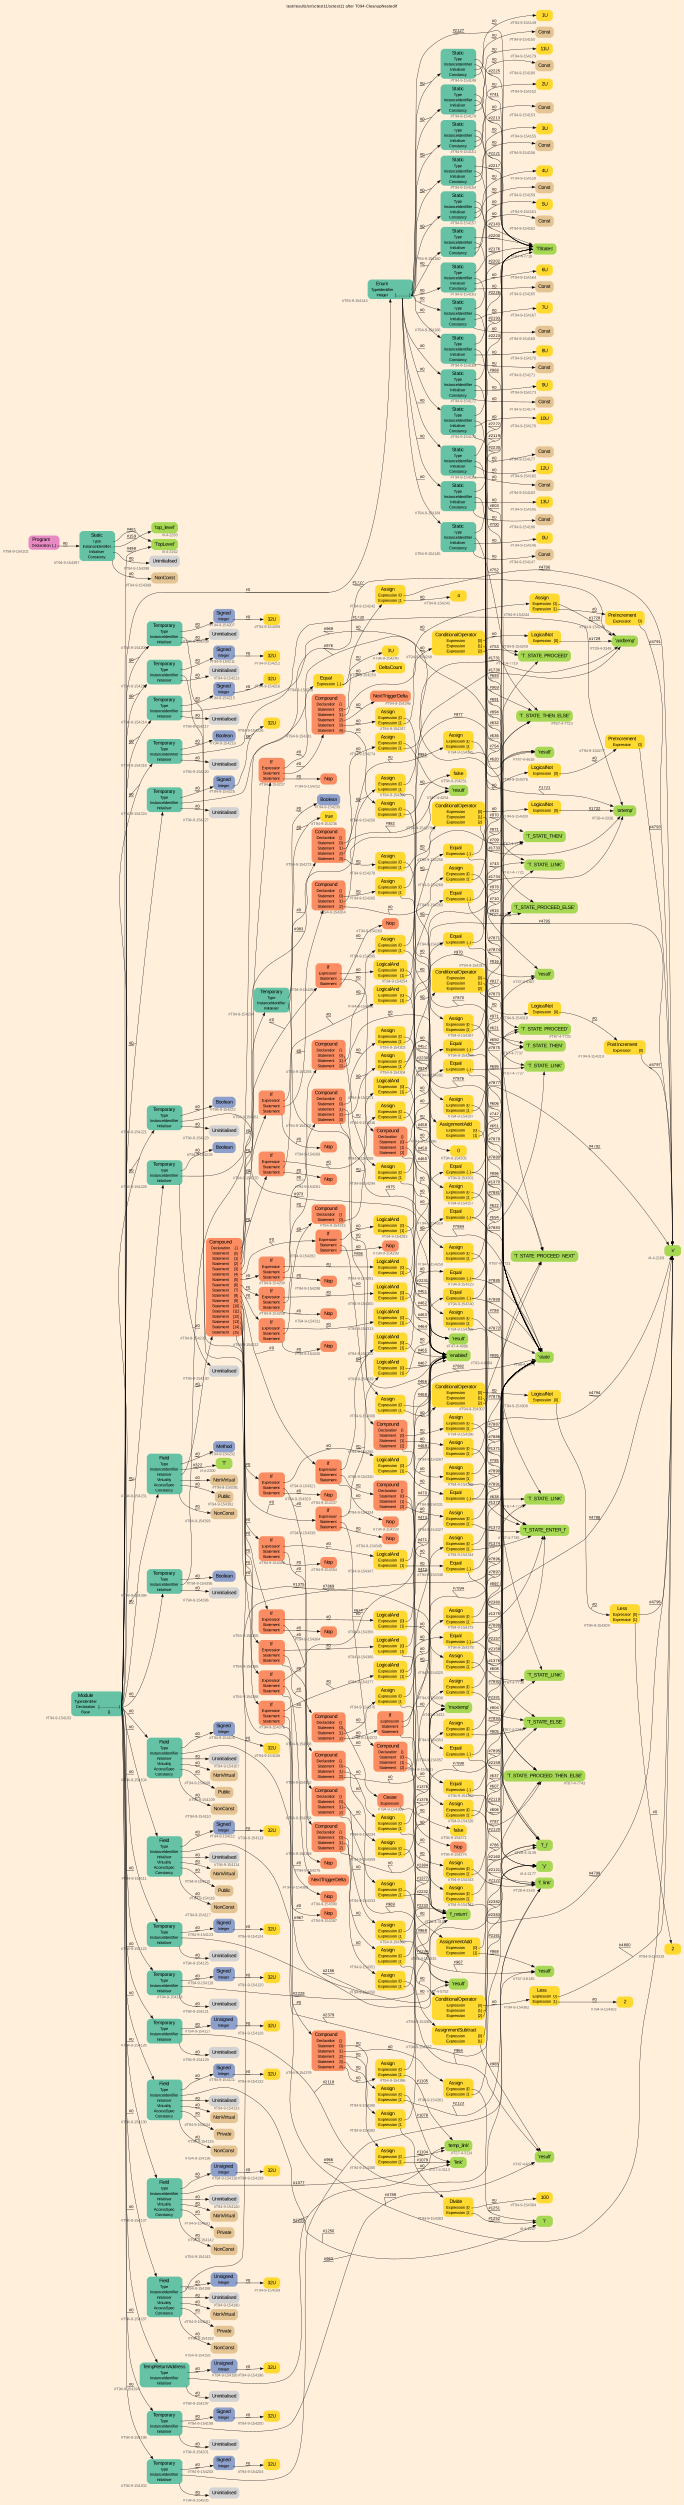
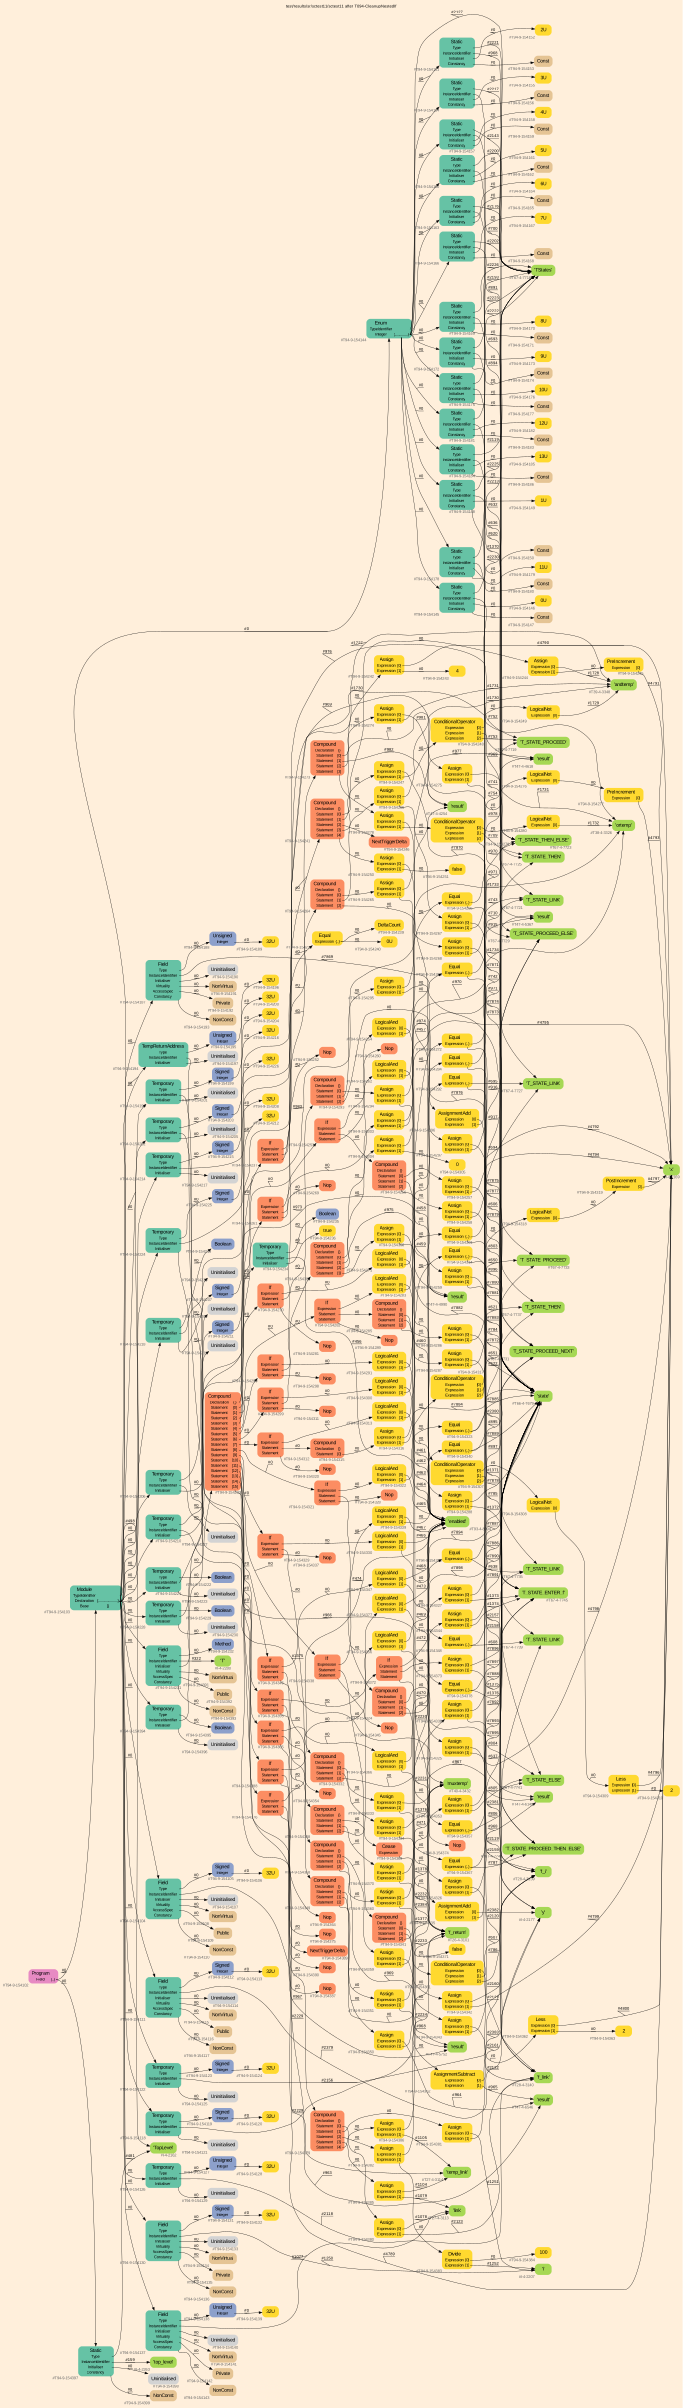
node "Program": text "Declaration" -> "Field"
edge "Program" -> "Module": added, label "#0"
